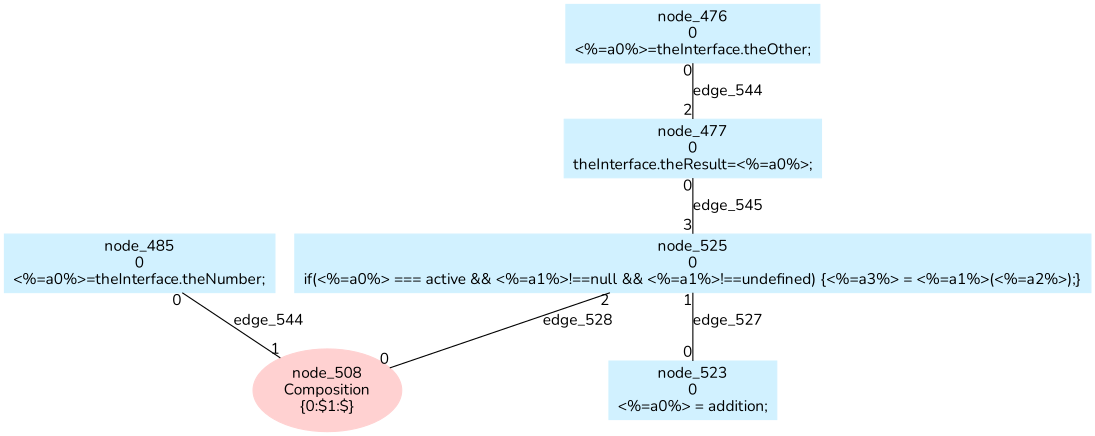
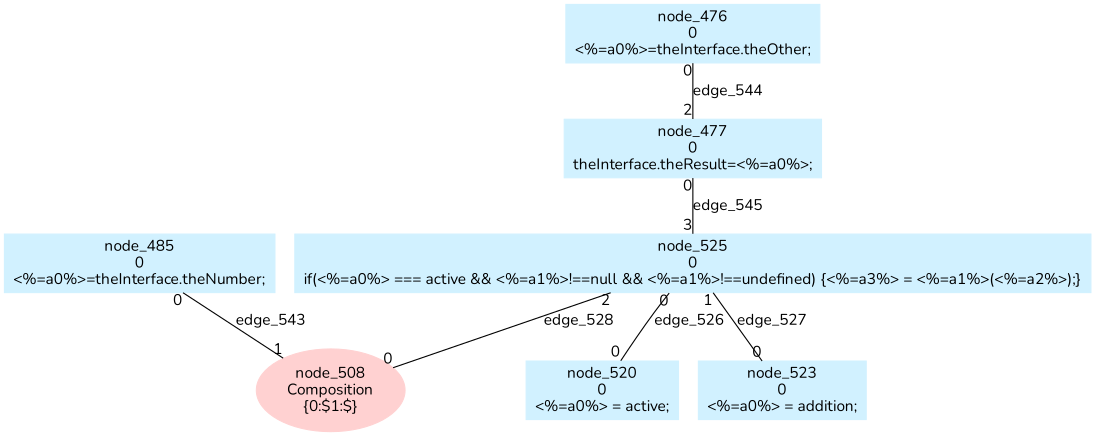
edge "node_485 0 <%=a0%>=theInterface.theNumber;" -- "node_508 Composition {0:$1:$}": label "edge_544" -> "edge_543"
node "node_520 0 <%=a0%> = active;": added
